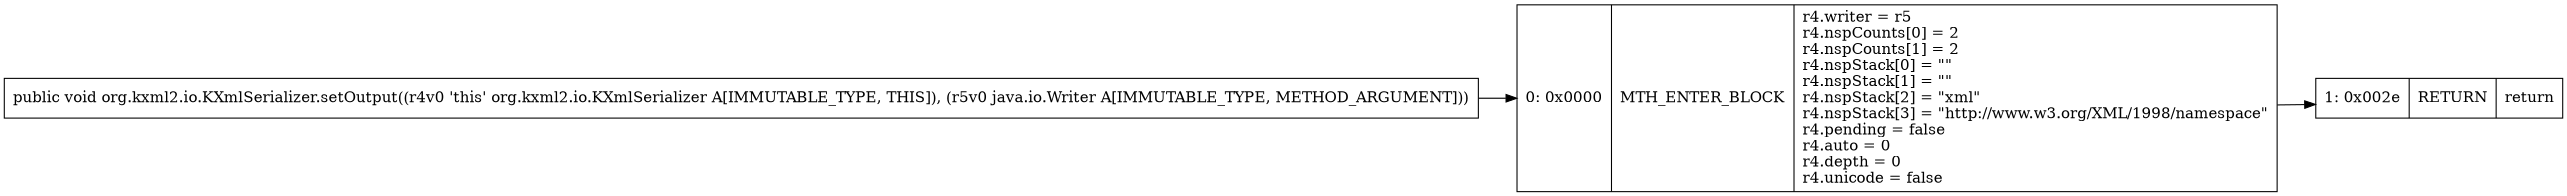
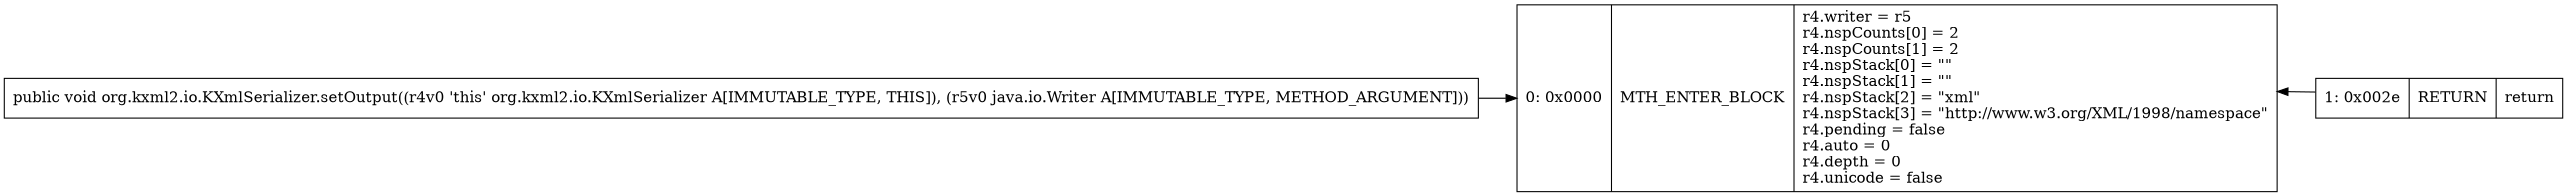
edge "0: 0x0000" -> "1: 0x002e": reversed
